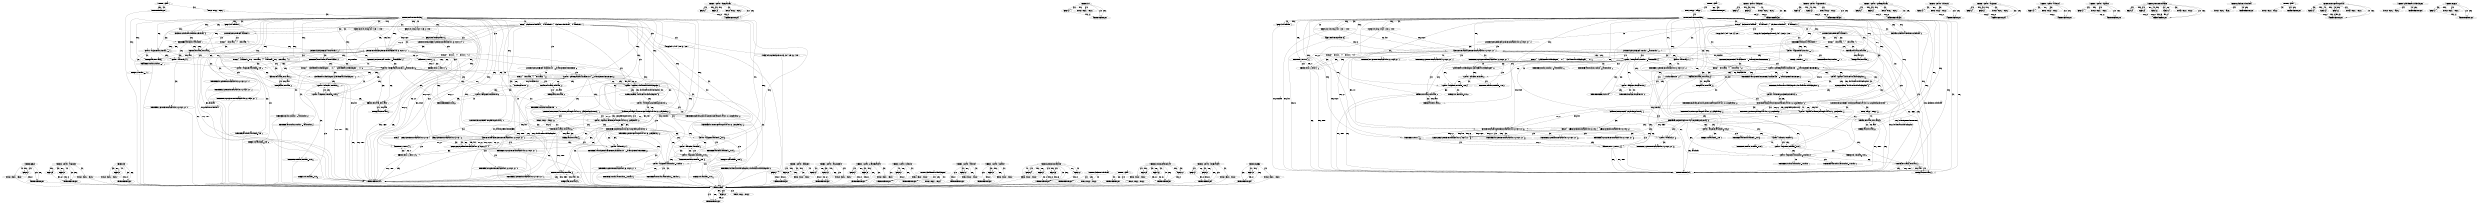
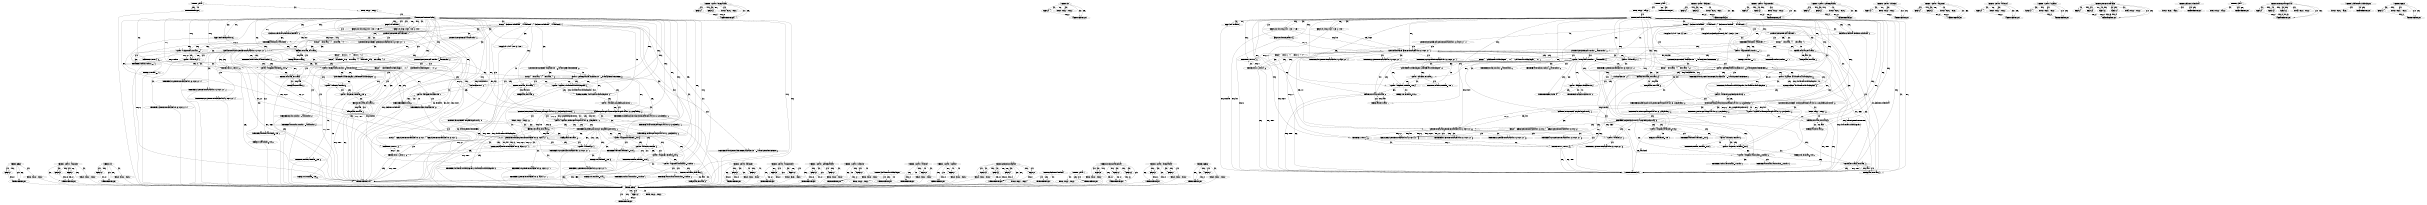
edge "(CONTROL_STRUCTURE,IF,if (dont_start_dns_))" -> "(IDENTIFIER,dont_start_dns_,if (dont_start_dns_))": removed, label "AST:"
node "<(LOCAL,bool completed_synchronously: bool)<SUB>36</SUB>>": removed
